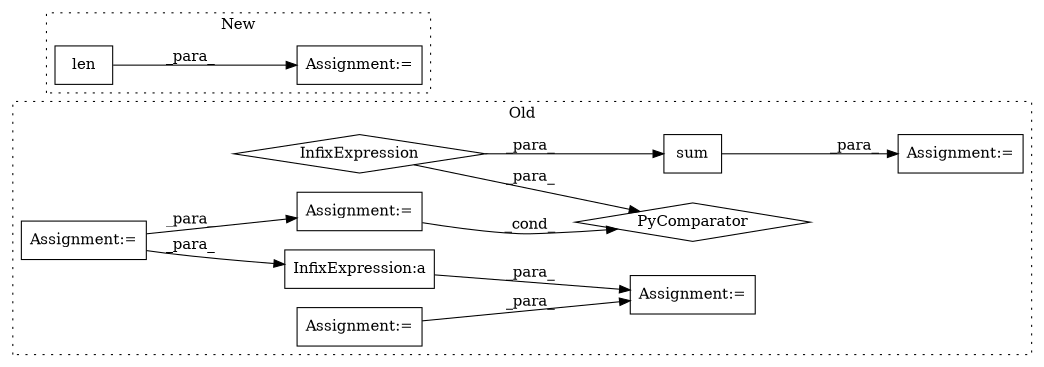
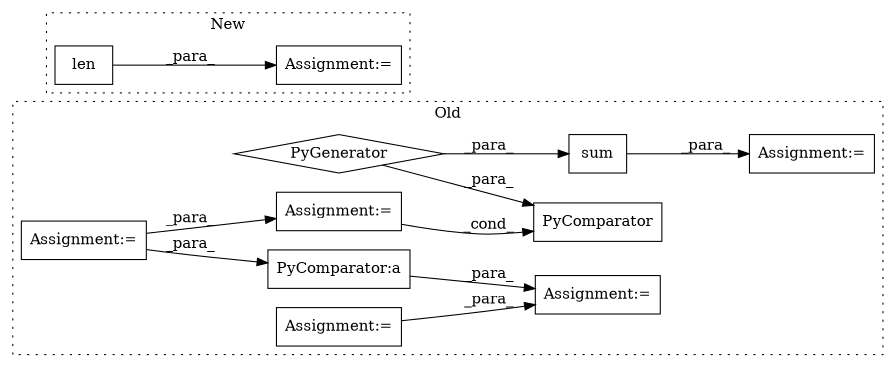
node "InfixExpression": label "InfixExpression" -> "PyGenerator"
node "PyComparator": shape diamond -> box
node "InfixExpression:a": label "InfixExpression:a" -> "PyComparator:a"
